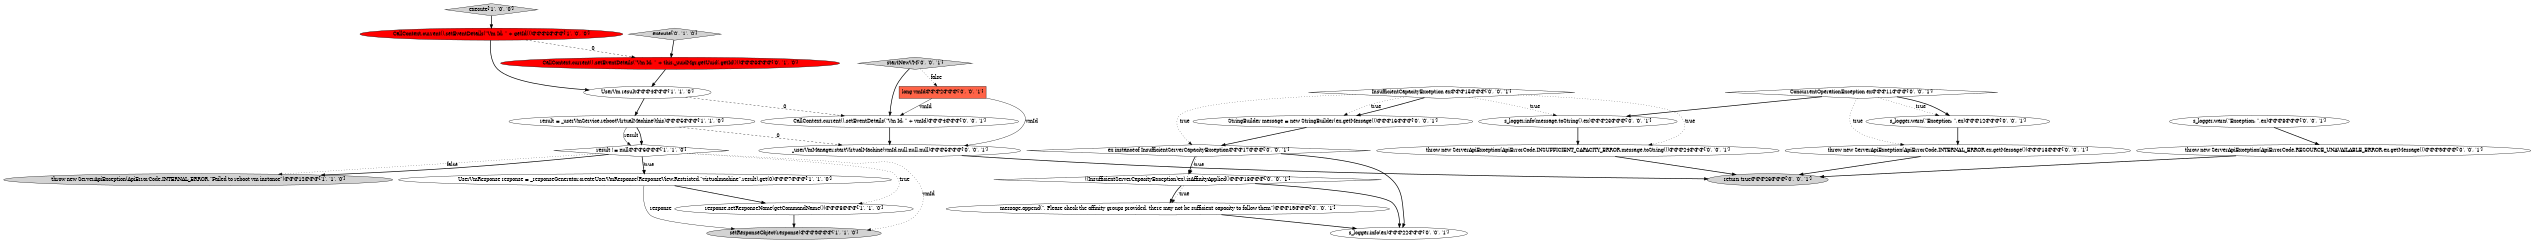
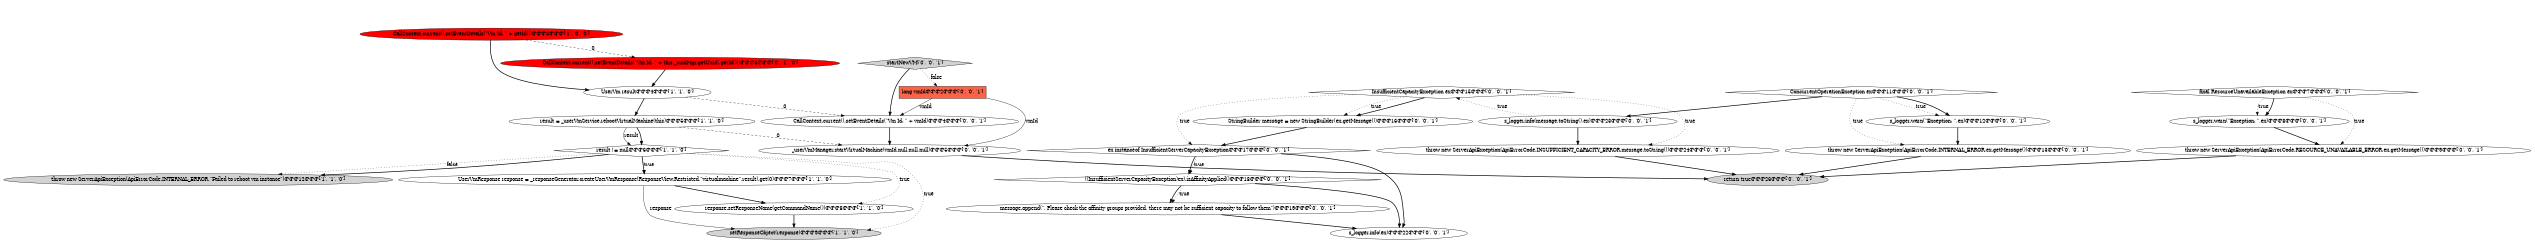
node "execute['1', '0', '0']": removed
node "execute['0', '1', '0']": removed
node "final ResourceUnavailableException ex@@@7@@@['0', '0', '1']": added
edge "InsufficientCapacityException ex@@@15@@@['0', '0', '1']" -> "s_logger.info(message.toString(),ex)@@@23@@@['0', '0', '1']": reversed
edge "result != null@@@6@@@['1', '1', '0']" -> "setResponseObject(response)@@@9@@@['1', '1', '0']": label "vmId" -> "true"
